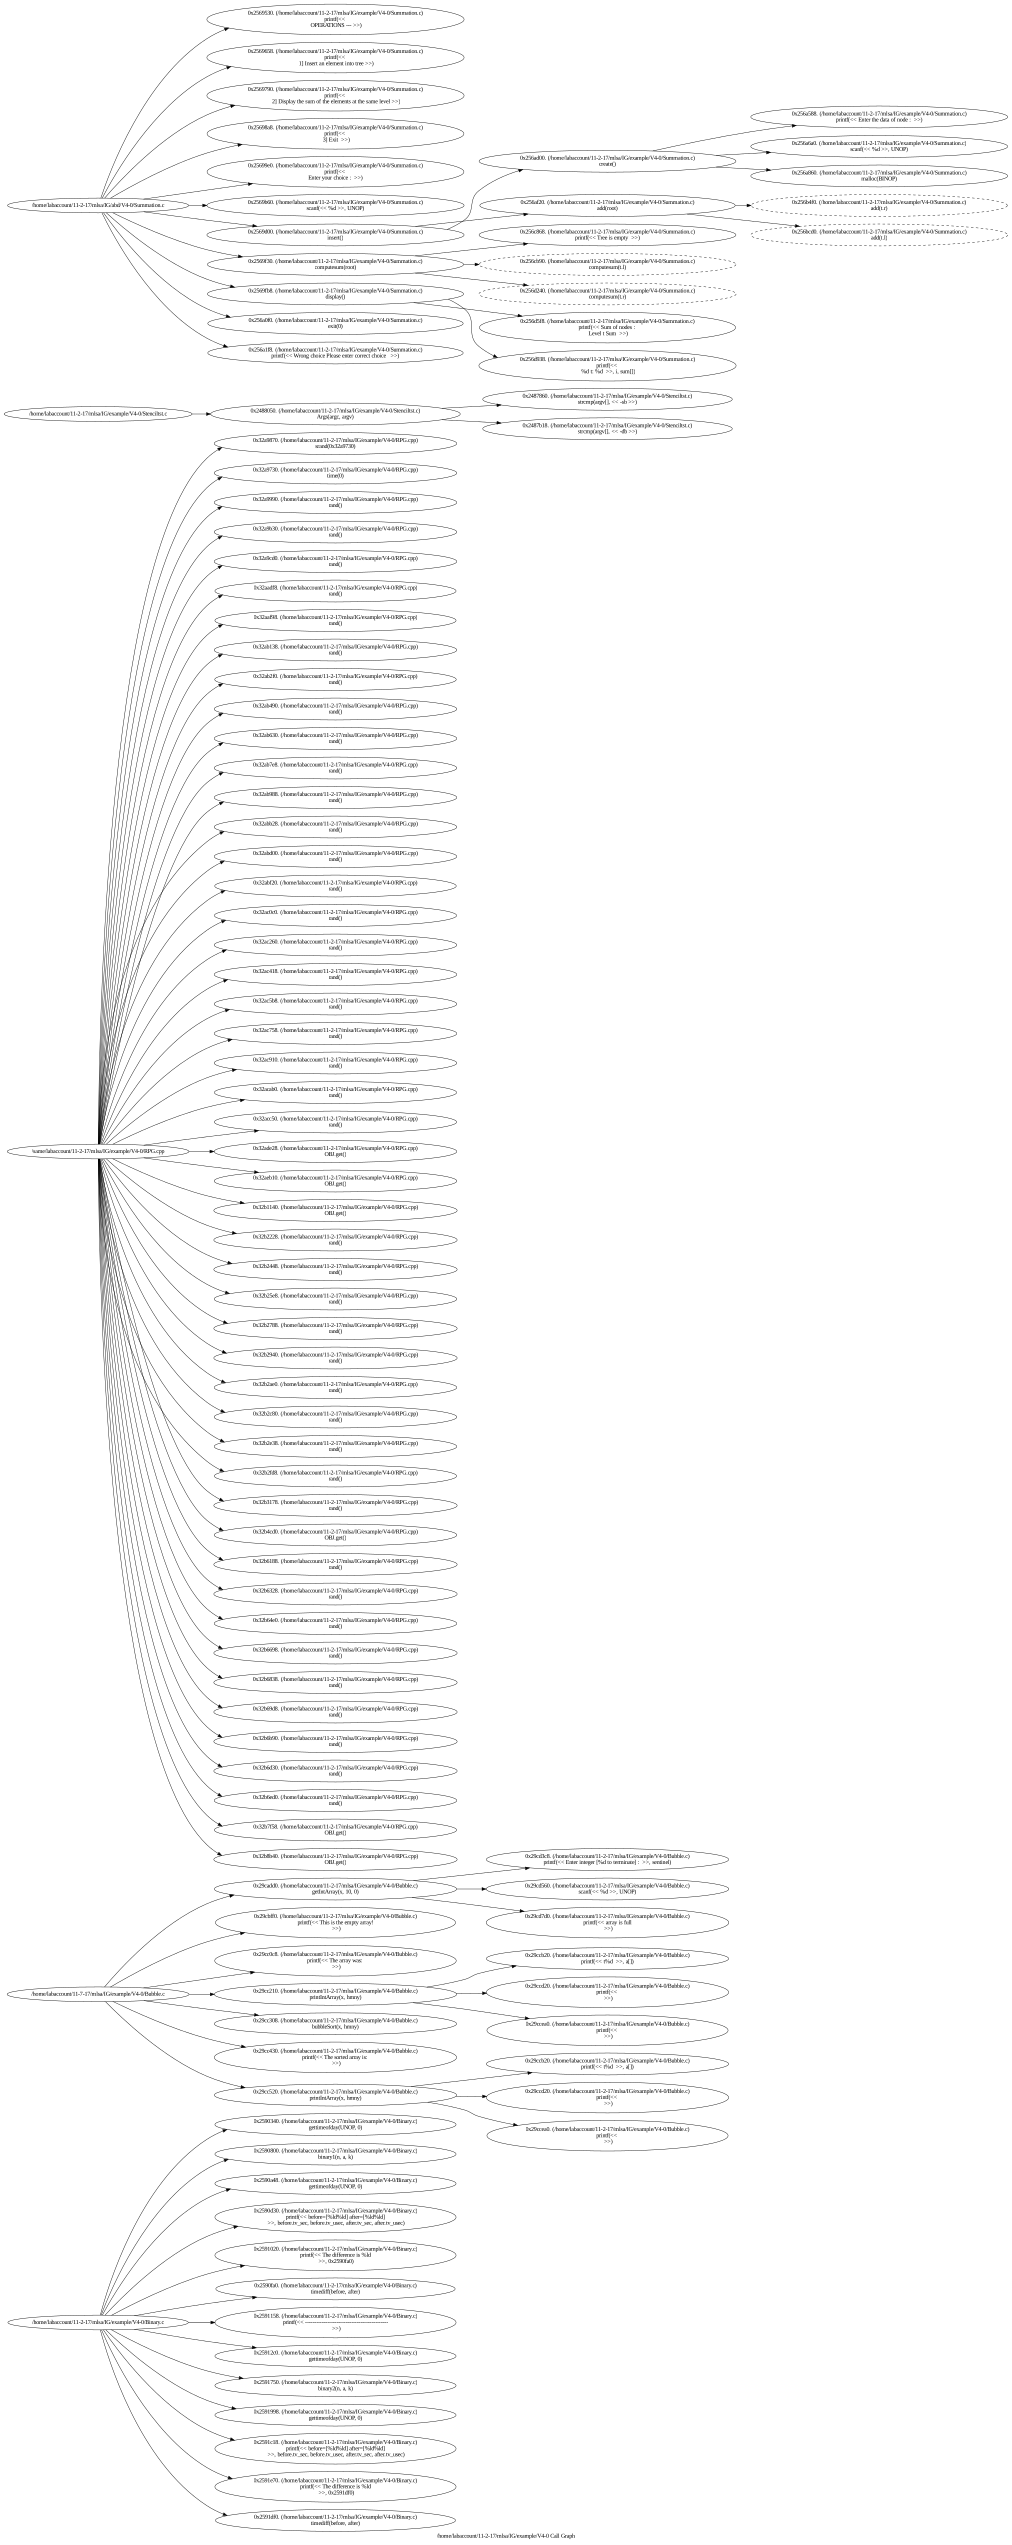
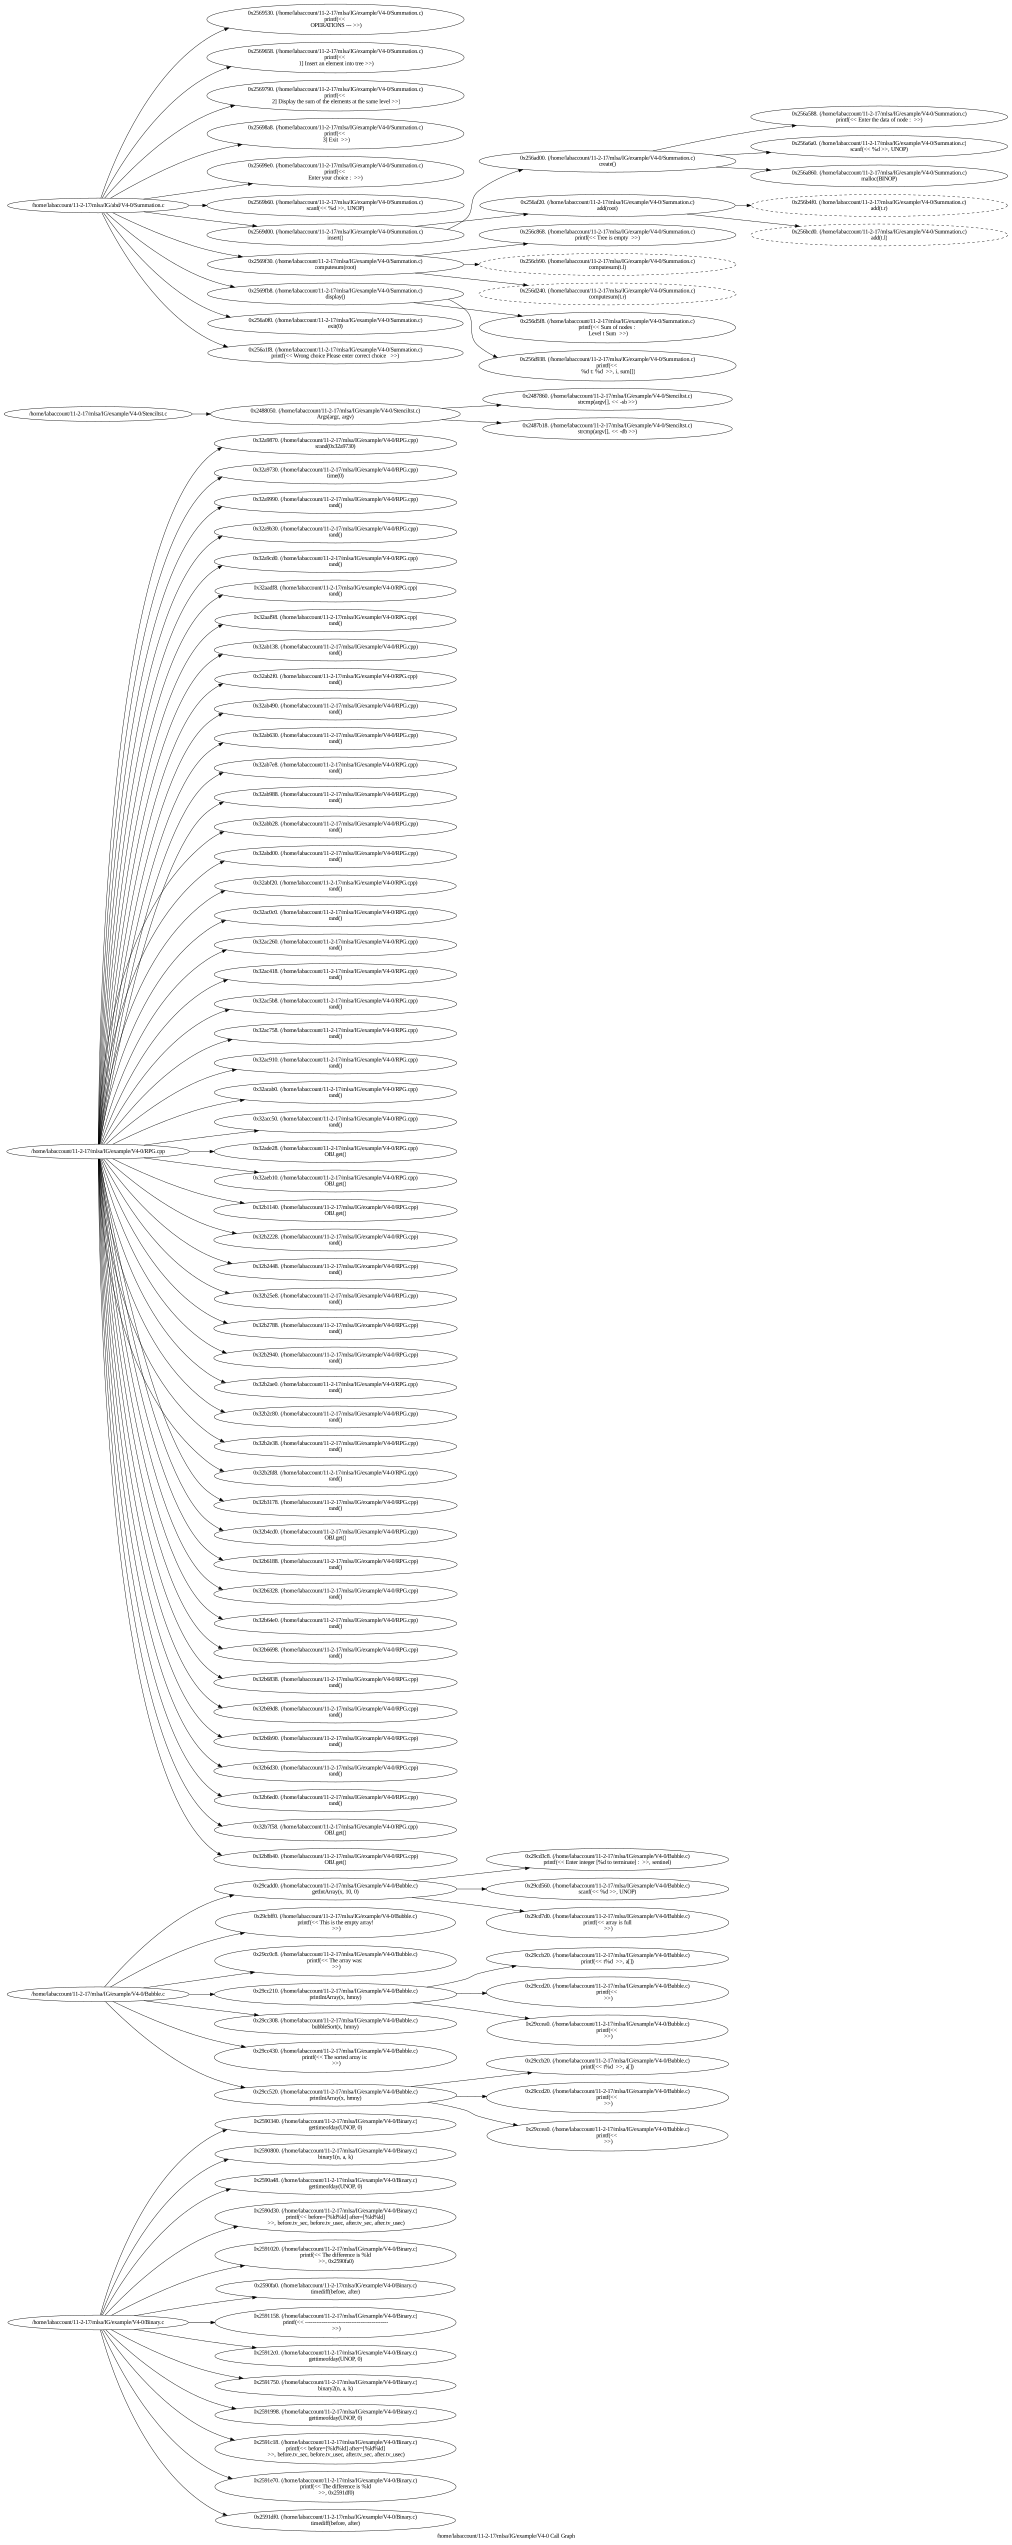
node "/same/labaccount/11-2-17/mlsa/IG/example/V4-0/RPG.cpp": label "/same/labaccount/11-2-17/mlsa/IG/example/V4-0/RPG.cpp" -> "/home/labaccount/11-2-17/mlsa/IG/example/V4-0/RPG.cpp"
node "/home/labaccount/11-7-17/mlsa/IG/example/V4-0/Bubble.c": label "/home/labaccount/11-7-17/mlsa/IG/example/V4-0/Bubble.c" -> "/home/labaccount/11-2-17/mlsa/IG/example/V4-0/Bubble.c"
